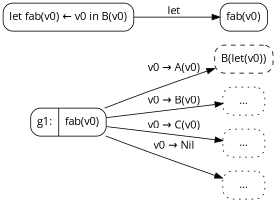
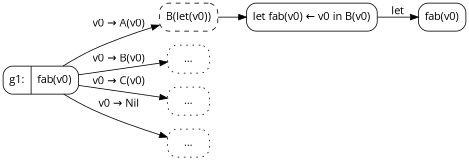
edge "B(let(v0))" -> "let fab(v0) ← v0 in B(v0)": added
